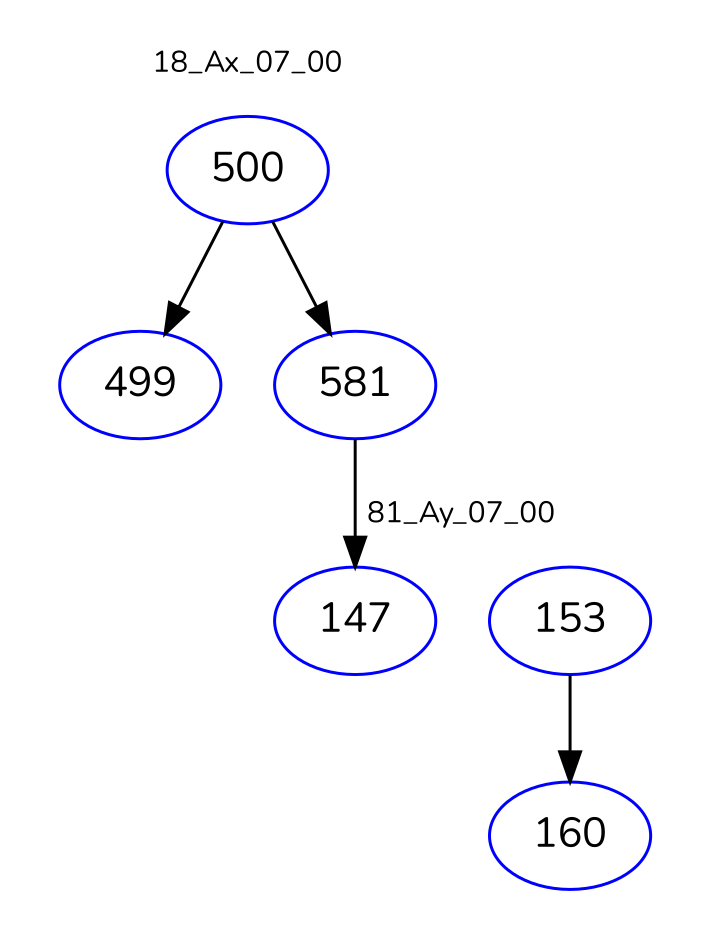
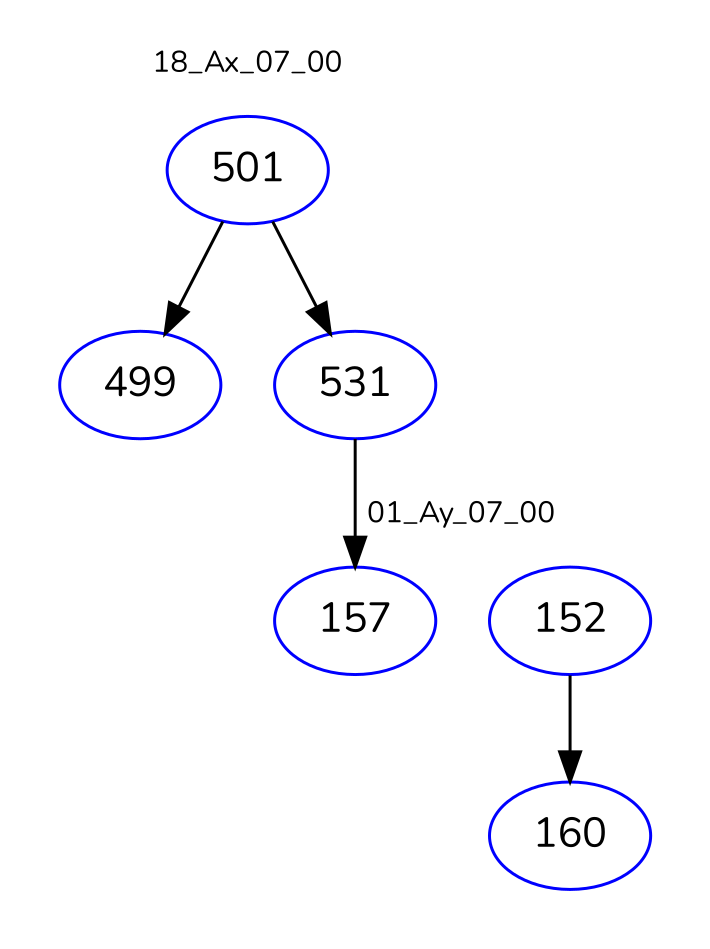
node "500": label "500" -> "501"
node "581": label "581" -> "531"
cluster "81_Ay_07_00": label "81_Ay_07_00" -> "01_Ay_07_00"
node "147": label "147" -> "157"
node "153": label "153" -> "152"
